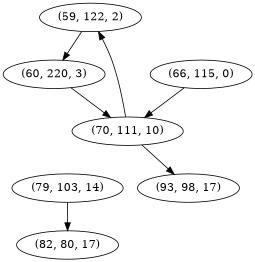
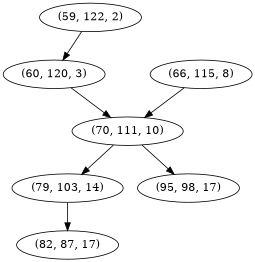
node "(60, 220, 3)": label "(60, 220, 3)" -> "(60, 120, 3)"
node "(66, 115, 0)": label "(66, 115, 0)" -> "(66, 115, 8)"
edge "(70, 111, 10)" -> "(59, 122, 2)": now "(70, 111, 10)" -> "(79, 103, 14)"
node "(93, 98, 17)": label "(93, 98, 17)" -> "(95, 98, 17)"
node "(82, 80, 17)": label "(82, 80, 17)" -> "(82, 87, 17)"
